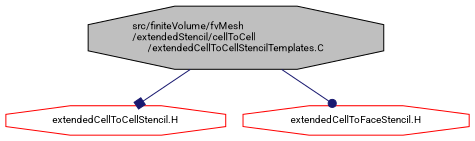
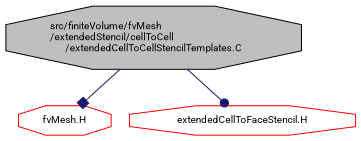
node "extendedCellToCellStencil.H": label "extendedCellToCellStencil.H" -> "fvMesh.H"
